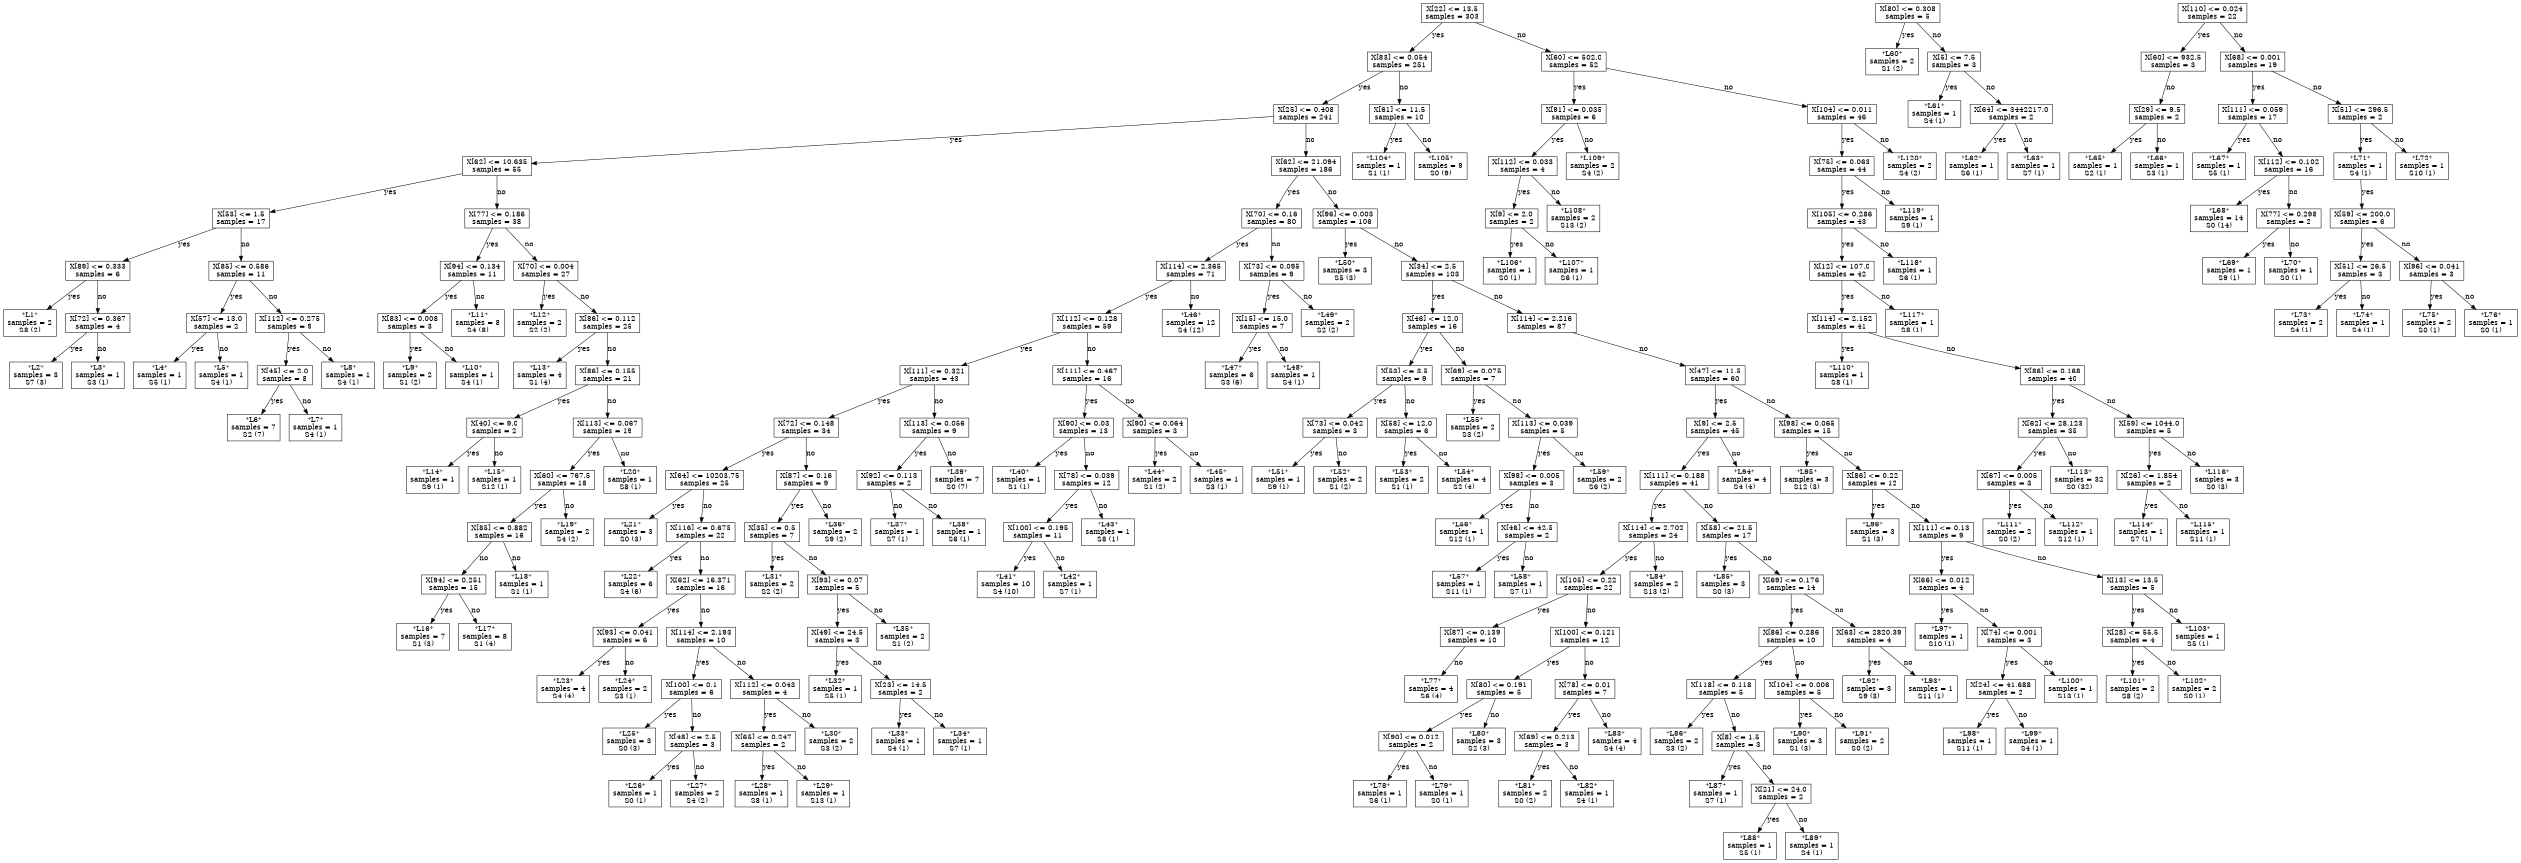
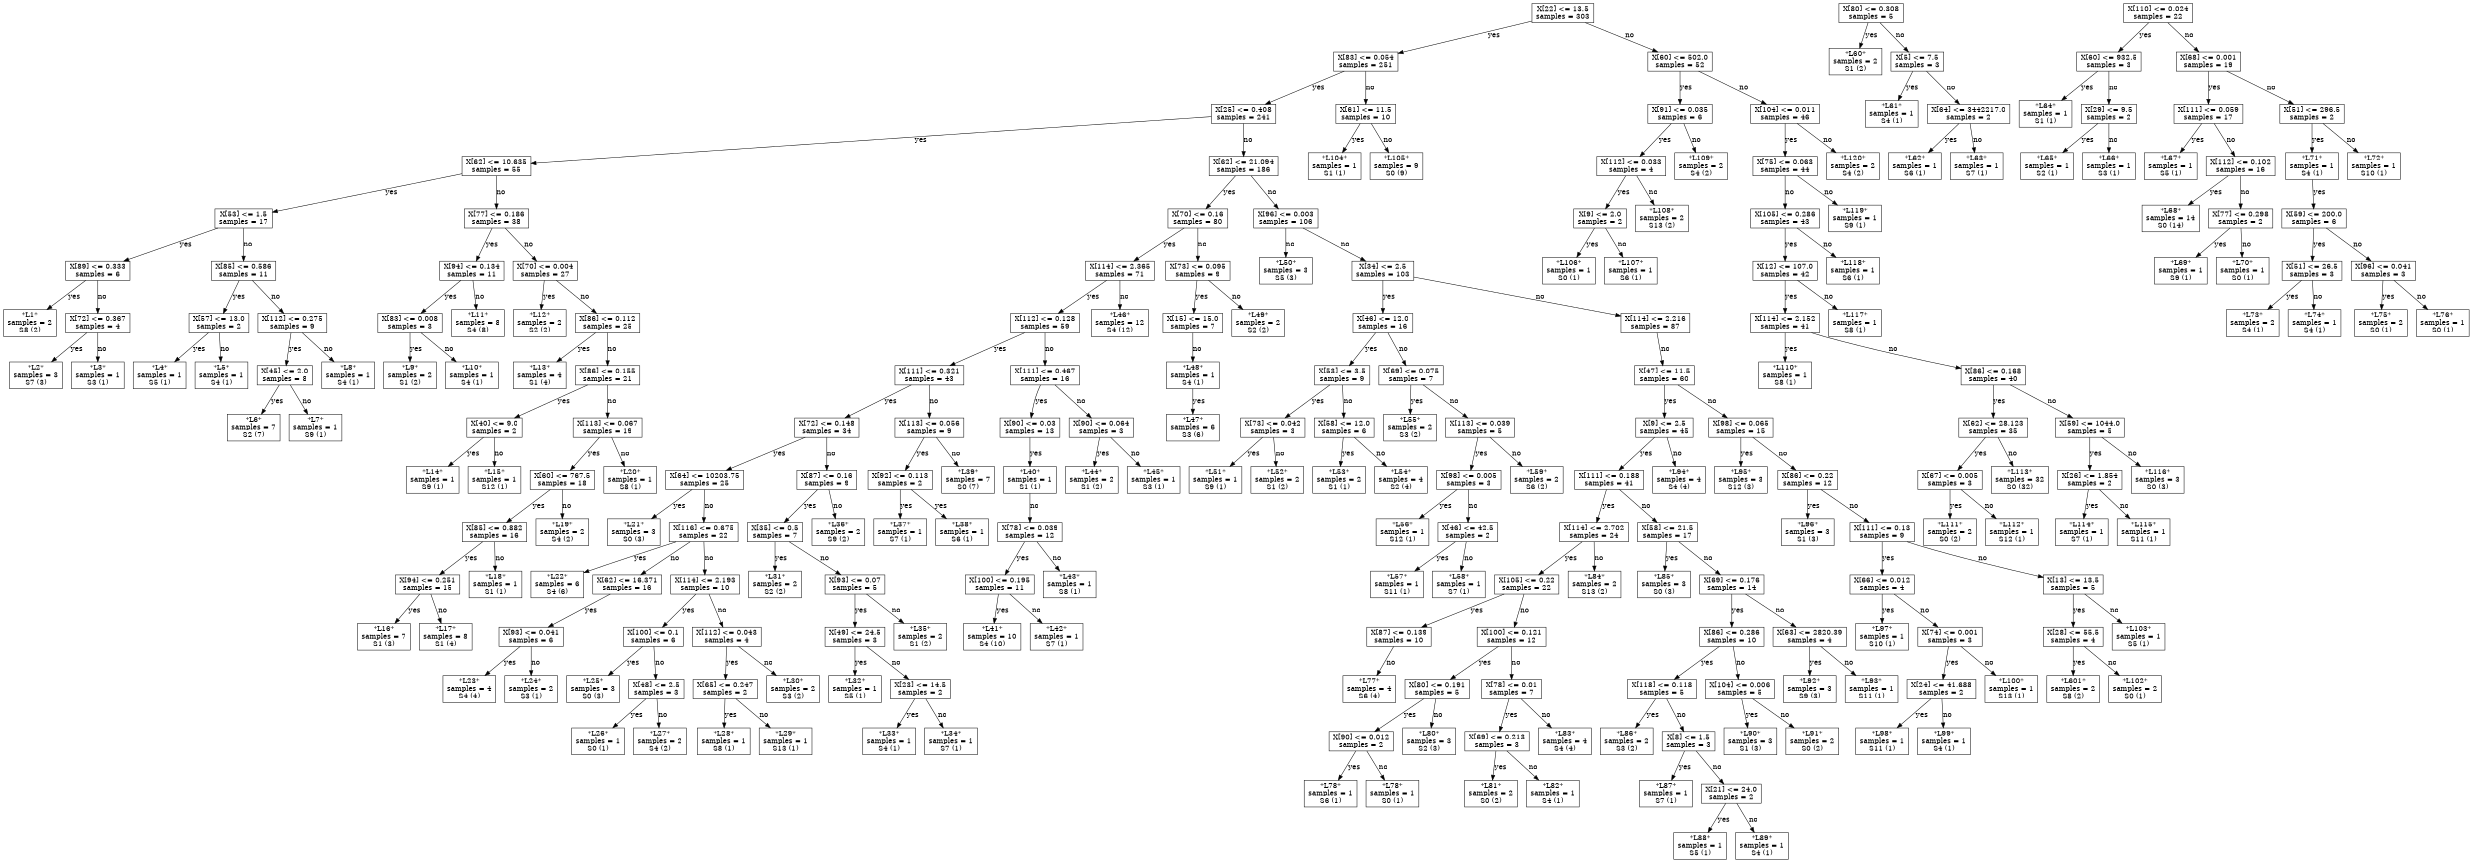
node "*L64* samples = 1 S1 (1)": added
edge "X[75] <= 0.063 samples = 44" -> "X[105] <= 0.286 samples = 43": label "yes" -> "no"
edge "X[96] <= 0.003 samples = 106" -> "*L50* samples = 3 S5 (3)": label "yes" -> "no"
edge "X[15] <= 15.0 samples = 7" -> "*L47* samples = 6 S3 (6)": now "*L48* samples = 1 S4 (1)" -> "*L47* samples = 6 S3 (6)"
node "*L7* samples = 1 S4 (1)": label "*L7* samples = 1 S4 (1)" -> "*L7* samples = 1 S9 (1)"
edge "X[90] <= 0.03 samples = 13" -> "X[78] <= 0.039 samples = 12": now "*L40* samples = 1 S1 (1)" -> "X[78] <= 0.039 samples = 12"
edge "X[92] <= 0.113 samples = 2" -> "*L37* samples = 1 S7 (1)": label "no" -> "yes"
edge "X[92] <= 0.113 samples = 2" -> "*L38* samples = 1 S6 (1)": label "no" -> "yes"
edge "X[85] <= 0.882 samples = 16" -> "X[94] <= 0.251 samples = 15": label "no" -> "yes"
edge "X[62] <= 16.371 samples = 16" -> "X[114] <= 2.193 samples = 10": now "X[116] <= 0.675 samples = 22" -> "X[114] <= 2.193 samples = 10"
node "*L101* samples = 2 S8 (2)": label "*L101* samples = 2 S8 (2)" -> "*L601* samples = 2 S8 (2)"
node "*L79* samples = 1 S0 (1)": label "*L79* samples = 1 S0 (1)" -> "*L78* samples = 1 S0 (1)"
